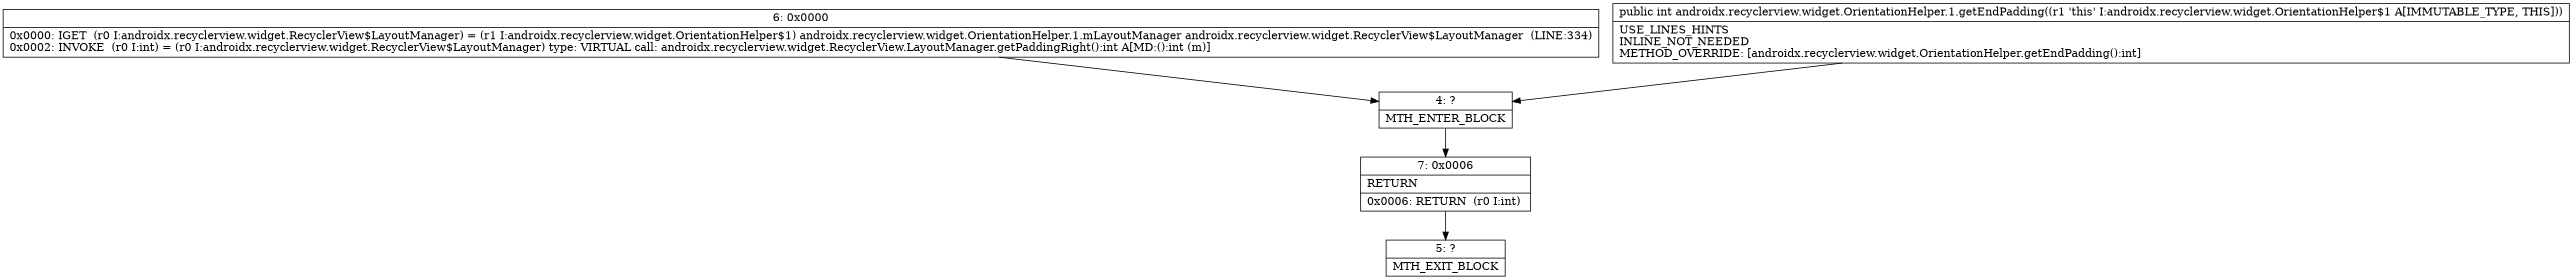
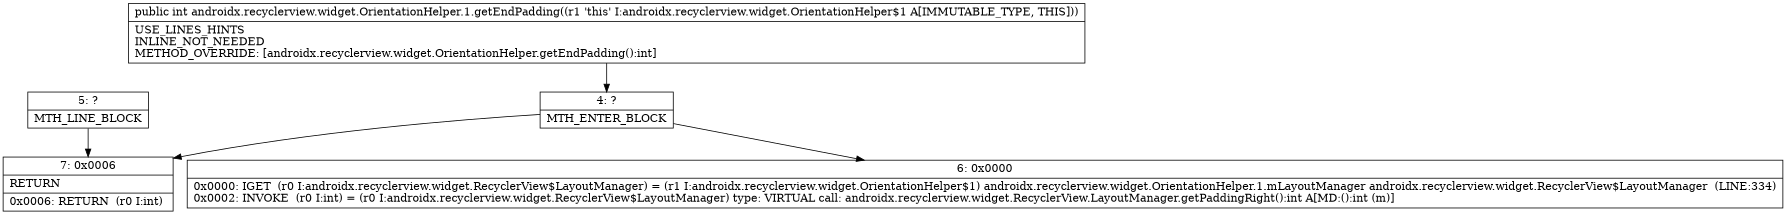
edge "6: 0x0000" -> "4: ?": reversed
edge "7: 0x0006" -> "5: ?": reversed
node "5: ?": text "MTH_EXIT_BLOCK" -> "MTH_LINE_BLOCK"
